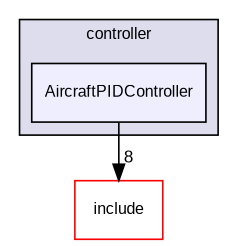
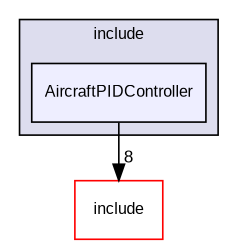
cluster "controller": label "controller" -> "include"
